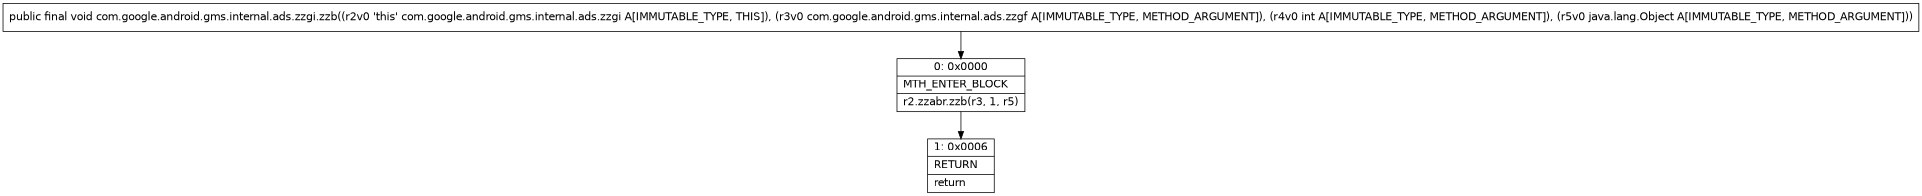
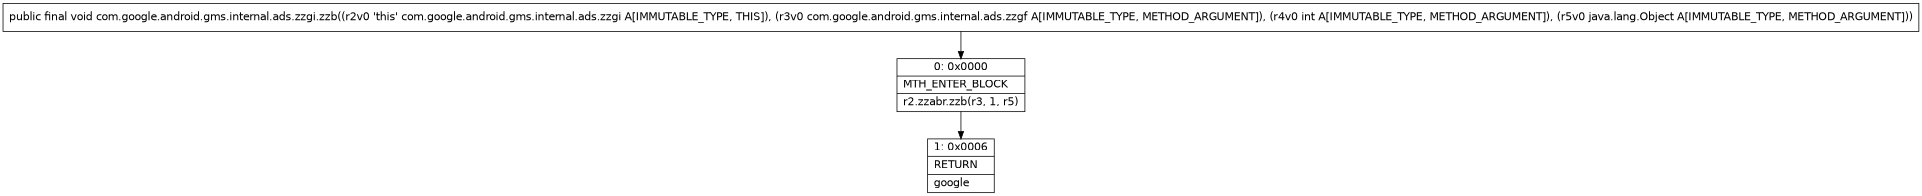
node "1: 0x0006": text "return" -> "google"
